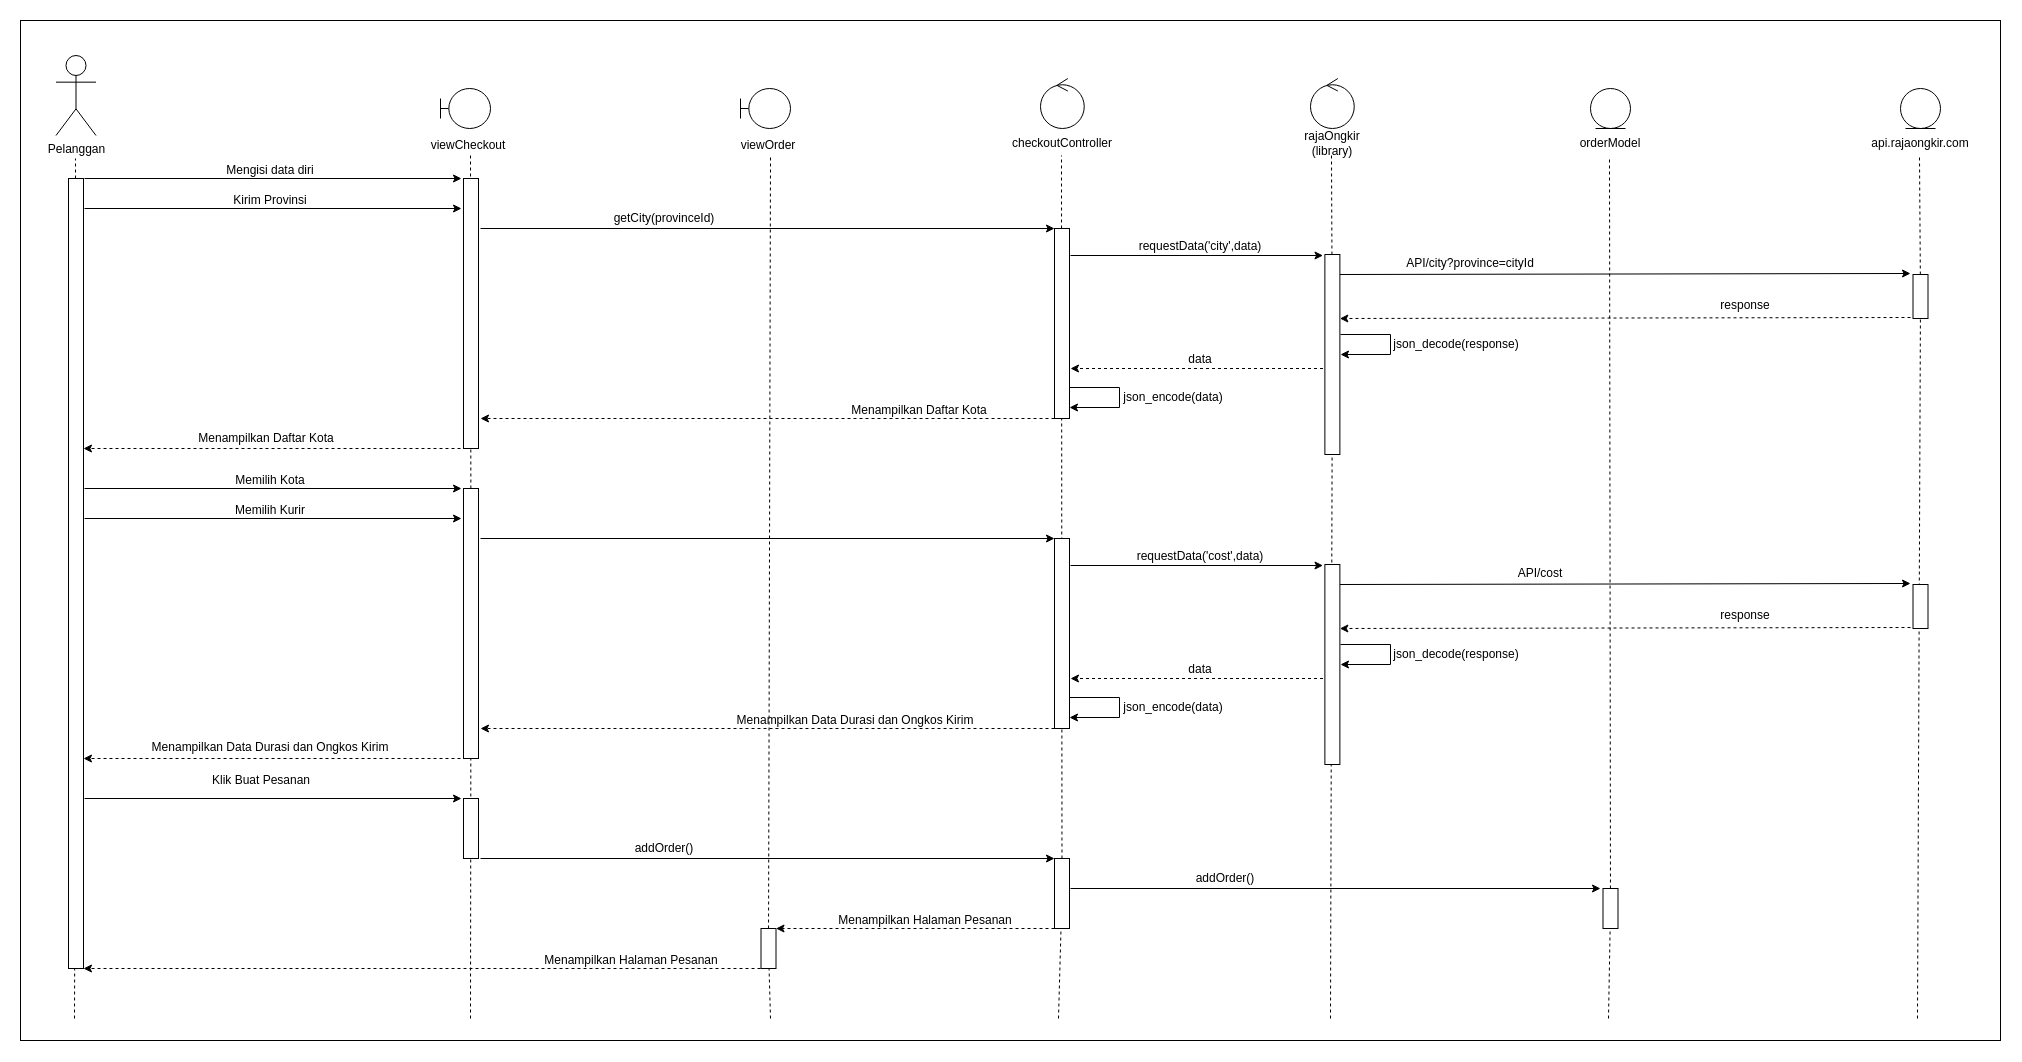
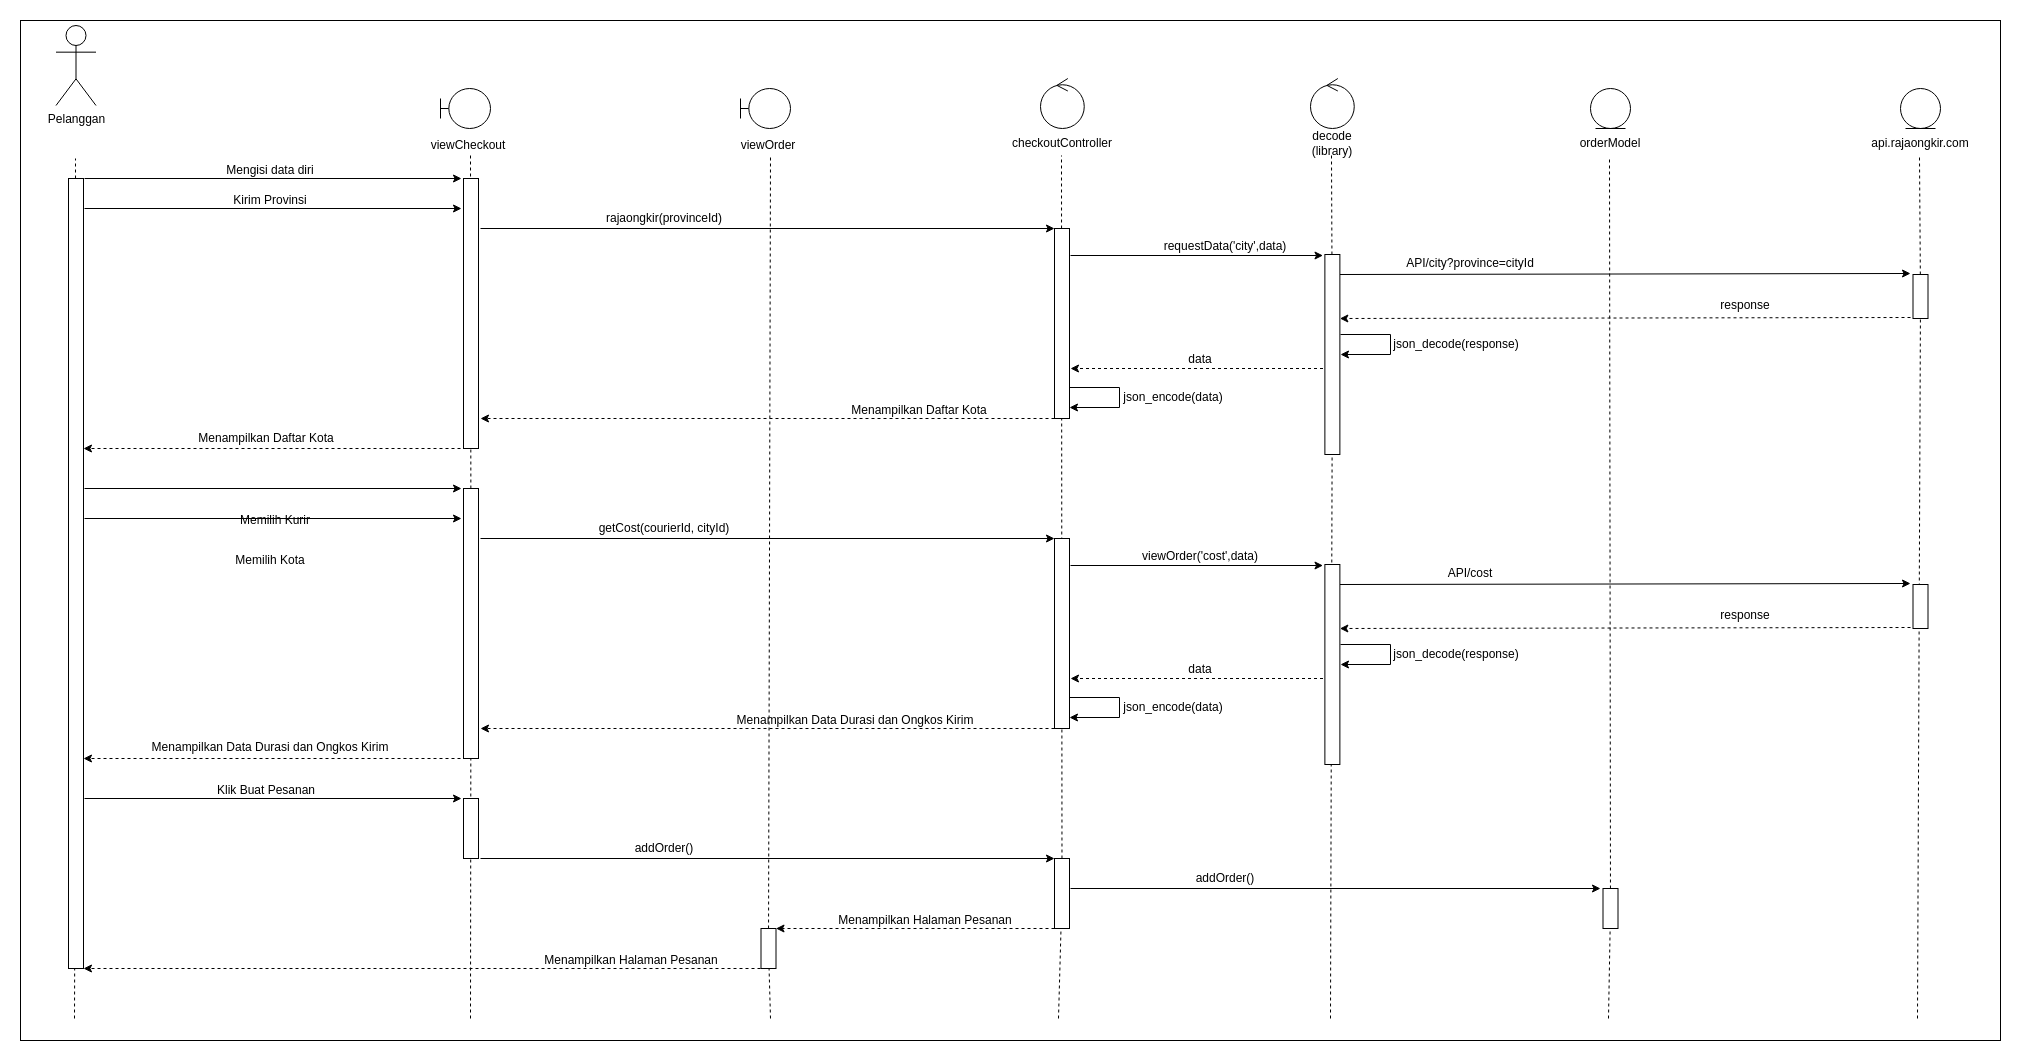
node "Pelanggan": moved (76, 96) -> (76, 66)
node "rajaOngkir (library)": label "rajaOngkir (library)" -> "decode (library)"
node "getCity(provinceId)": label "getCity(provinceId)" -> "rajaongkir(provinceId)"
node "requestData('city',data)": moved (1201, 247) -> (1226, 247)
node "Memilih Kota": moved (271, 481) -> (271, 561)
node "Memilih Kurir": moved (271, 511) -> (276, 521)
node "getCost(courierId, cityId)": added
node "requestData('cost',data)": label "requestData('cost',data)" -> "viewOrder('cost',data)"
node "API/cost": moved (1541, 574) -> (1471, 574)
node "Klik Buat Pesanan": moved (262, 781) -> (267, 791)
